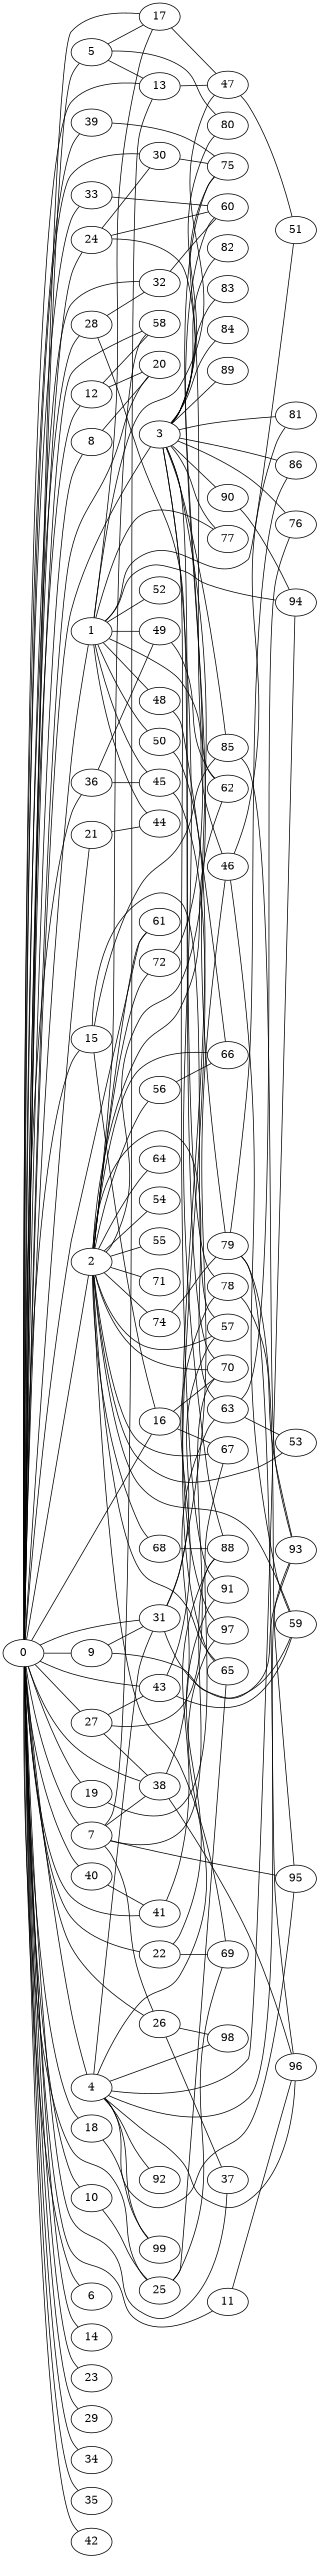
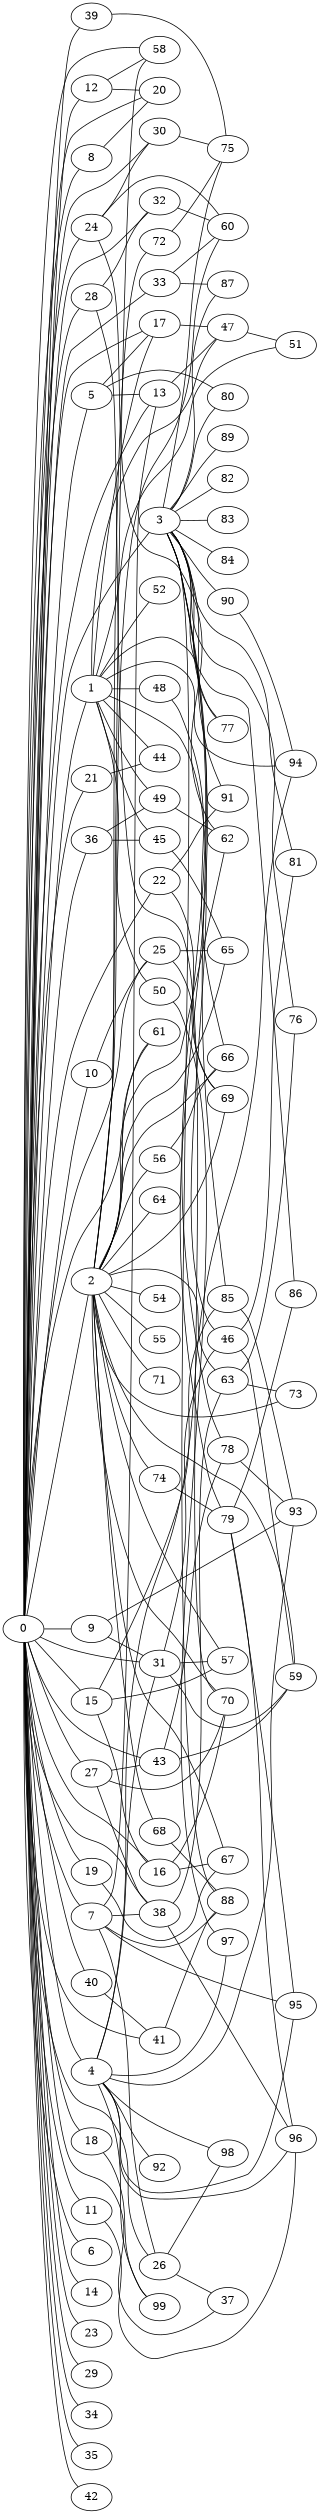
node "87": added
node "53": label "53" -> "73"
